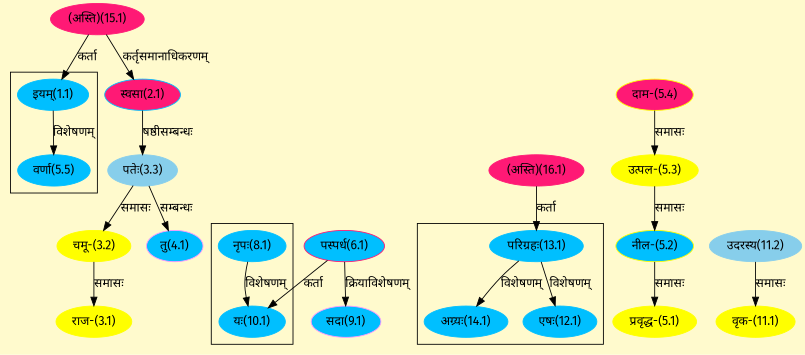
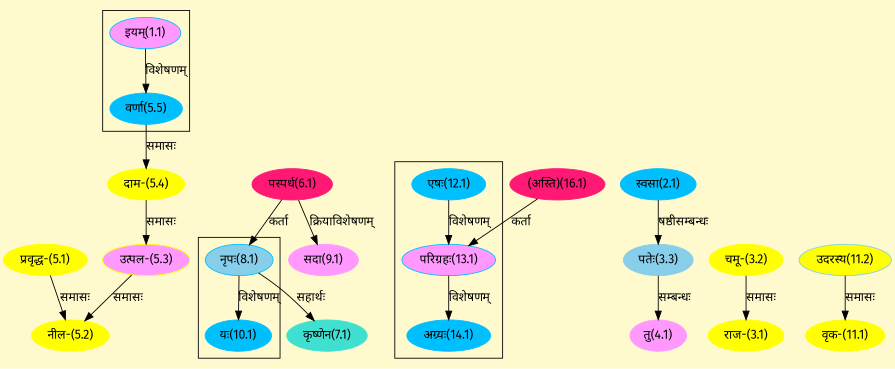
node "(अस्ति)(15.1)": removed
node "इयम्(1.1)": fillcolor #00bfff -> #ff99ff
node "स्वसा(2.1)": fillcolor #ff1975 -> #00bfff
node "दाम-(5.4)": fillcolor #ff1975 -> #ffff00
edge "वर्णा(5.5)" -> "दाम-(5.4)": added, label "समासः"
node "उत्पल-(5.3)": fillcolor #ffff00 -> #ff99ff
edge "पतेः(3.3)" -> "चमू-(3.2)": removed, label "समासः"
node "तु(4.1)": fillcolor #00bfff -> #ff99ff
node "नृपः(8.1)": fillcolor #00bfff -> #87ceeb
node "पस्पर्ध(6.1)": fillcolor #00bfff -> #ff1975
node "परिग्रहः(13.1)": fillcolor #00bfff -> #ff99ff
node "नील-(5.2)": fillcolor #00bfff -> #ffff00
node "उदरस्य(11.2)": fillcolor #87ceeb -> #ffff00
edge "नील-(5.2)" -> "प्रवृद्ध-(5.1)": reversed
edge "परिग्रहः(13.1)" -> "एषः(12.1)": reversed
edge "पस्पर्ध(6.1)" -> "यः(10.1)": now "पस्पर्ध(6.1)" -> "नृपः(8.1)"
node "सदा(9.1)": fillcolor #00bfff -> #ff99ff
node "कृष्णेन(7.1)": added
